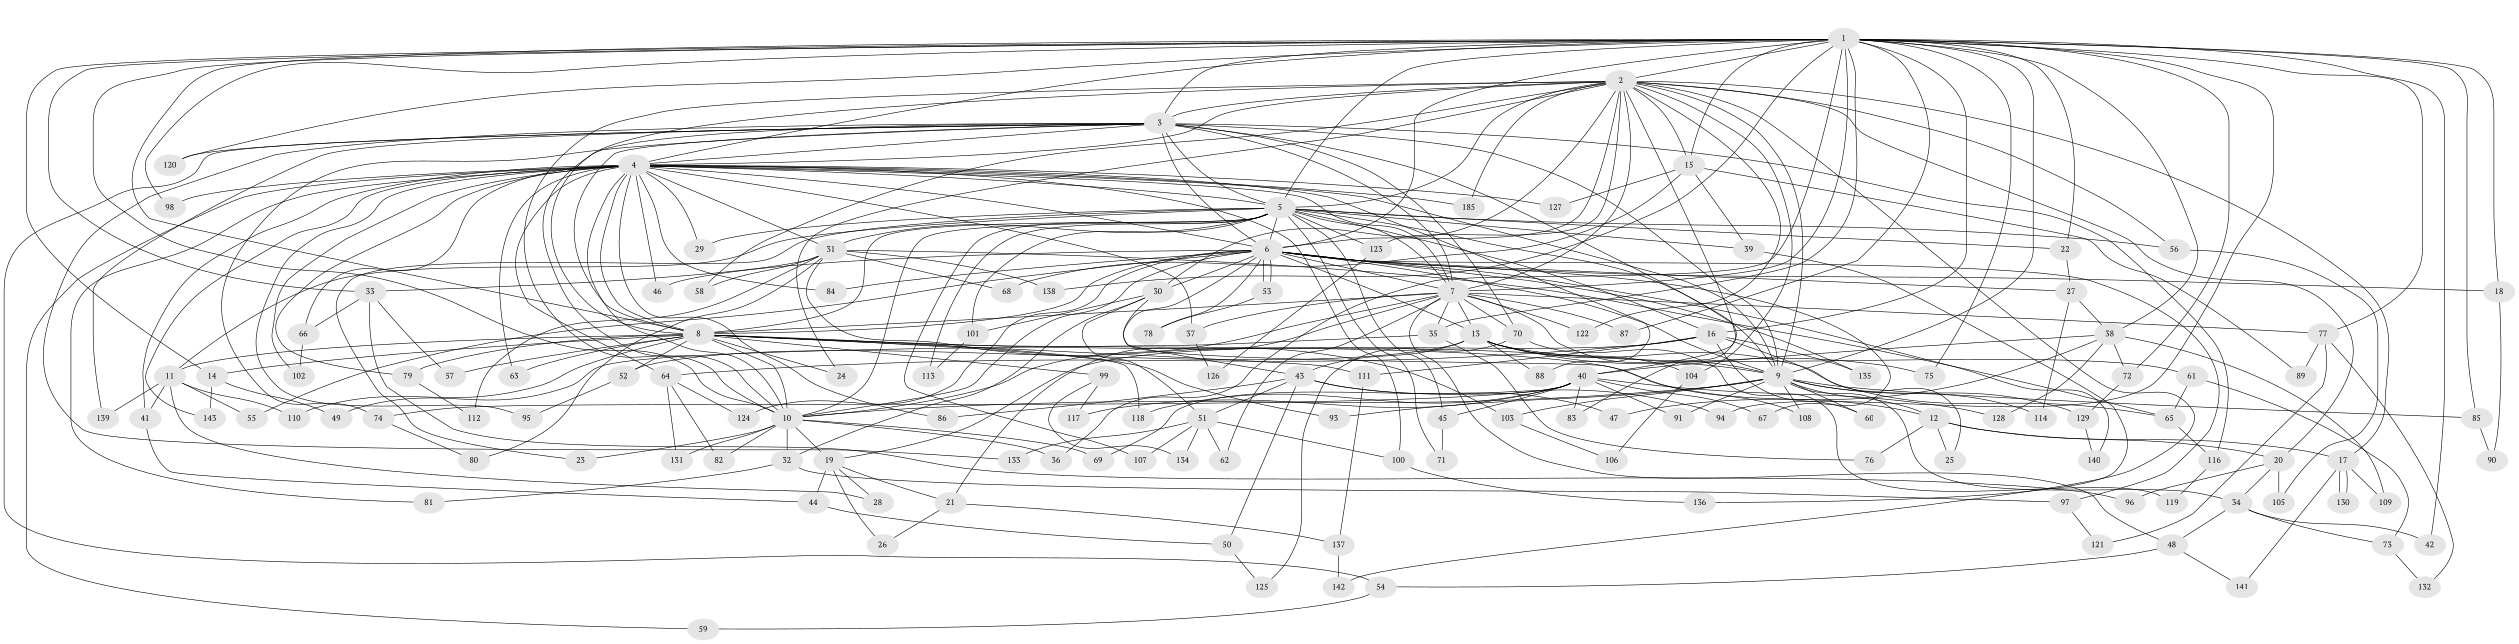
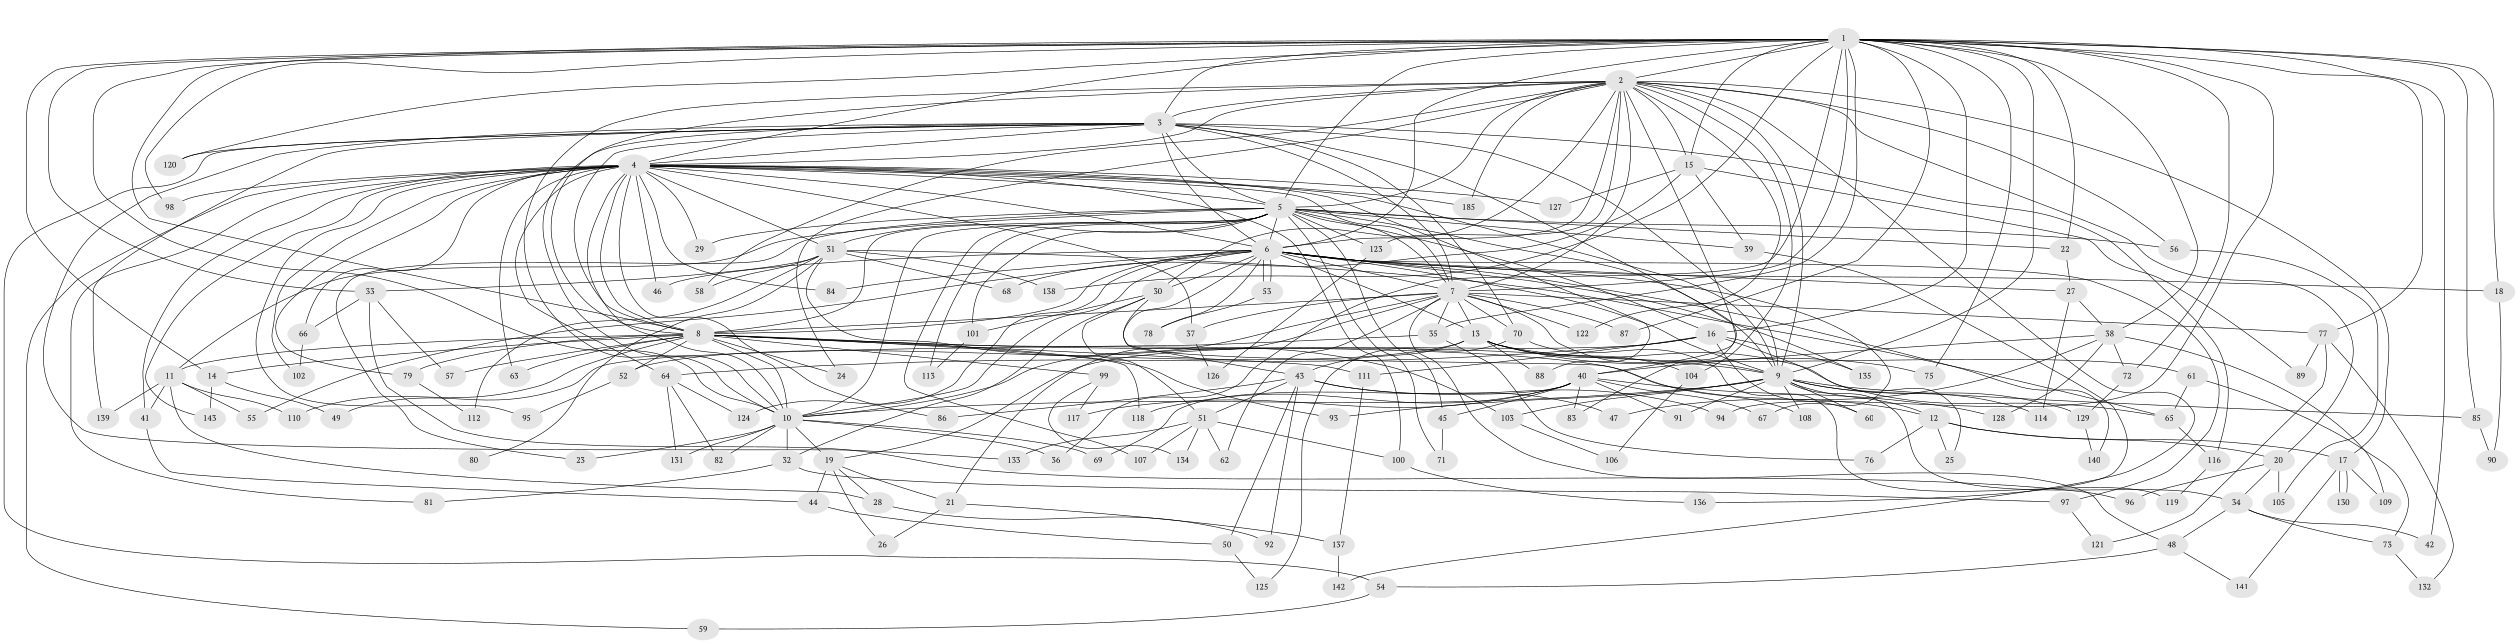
node "74": removed
node "92": added
